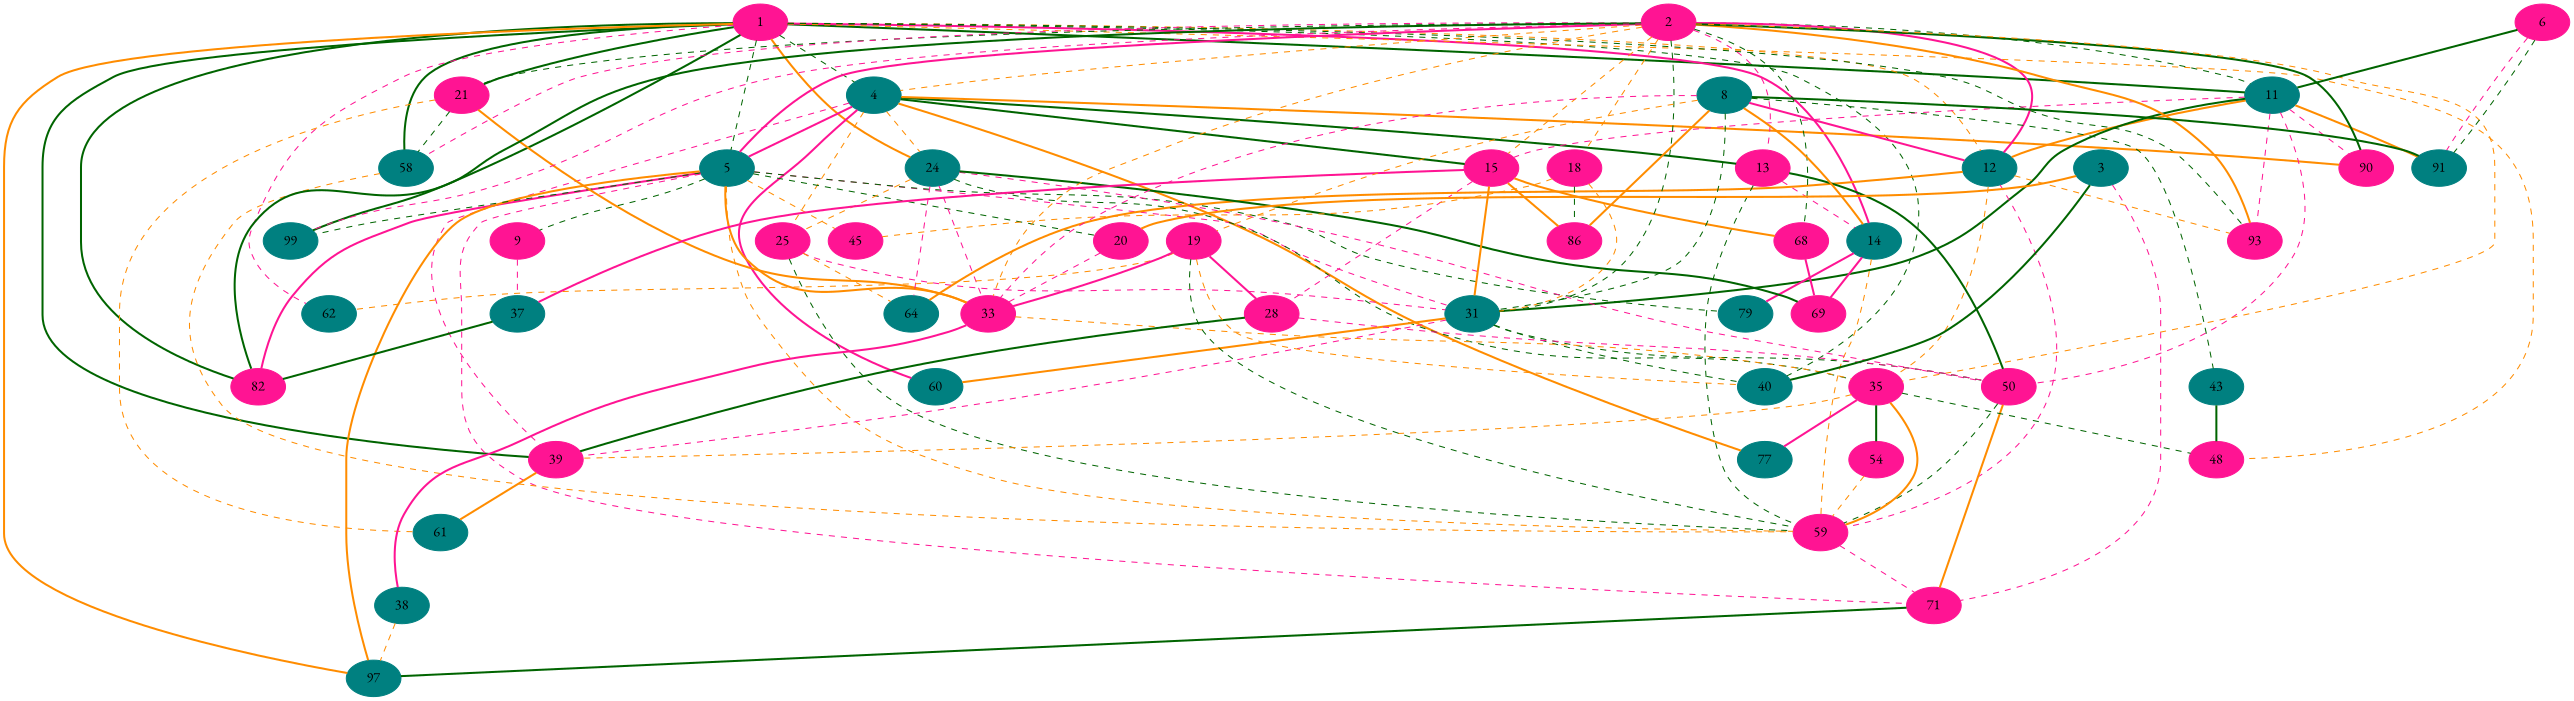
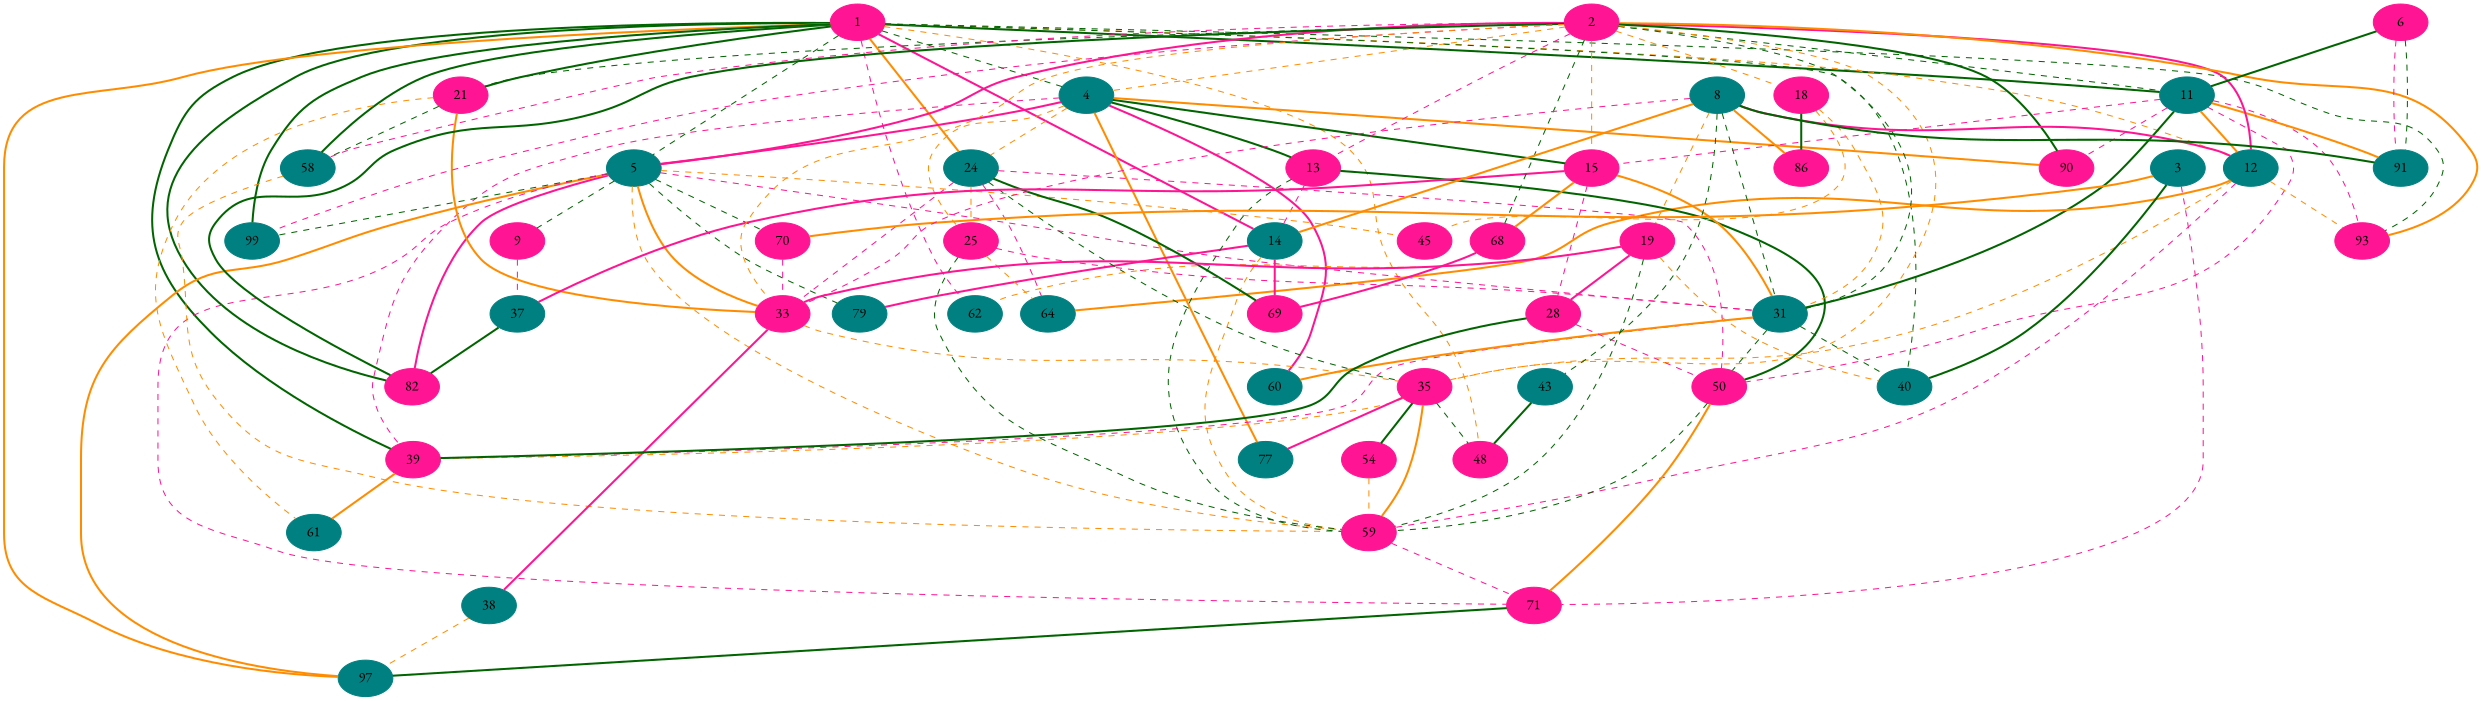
edge "15" -- "86": removed
edge "18" -- "86": style dashed -> bold
node "20": label "20" -> "70"
